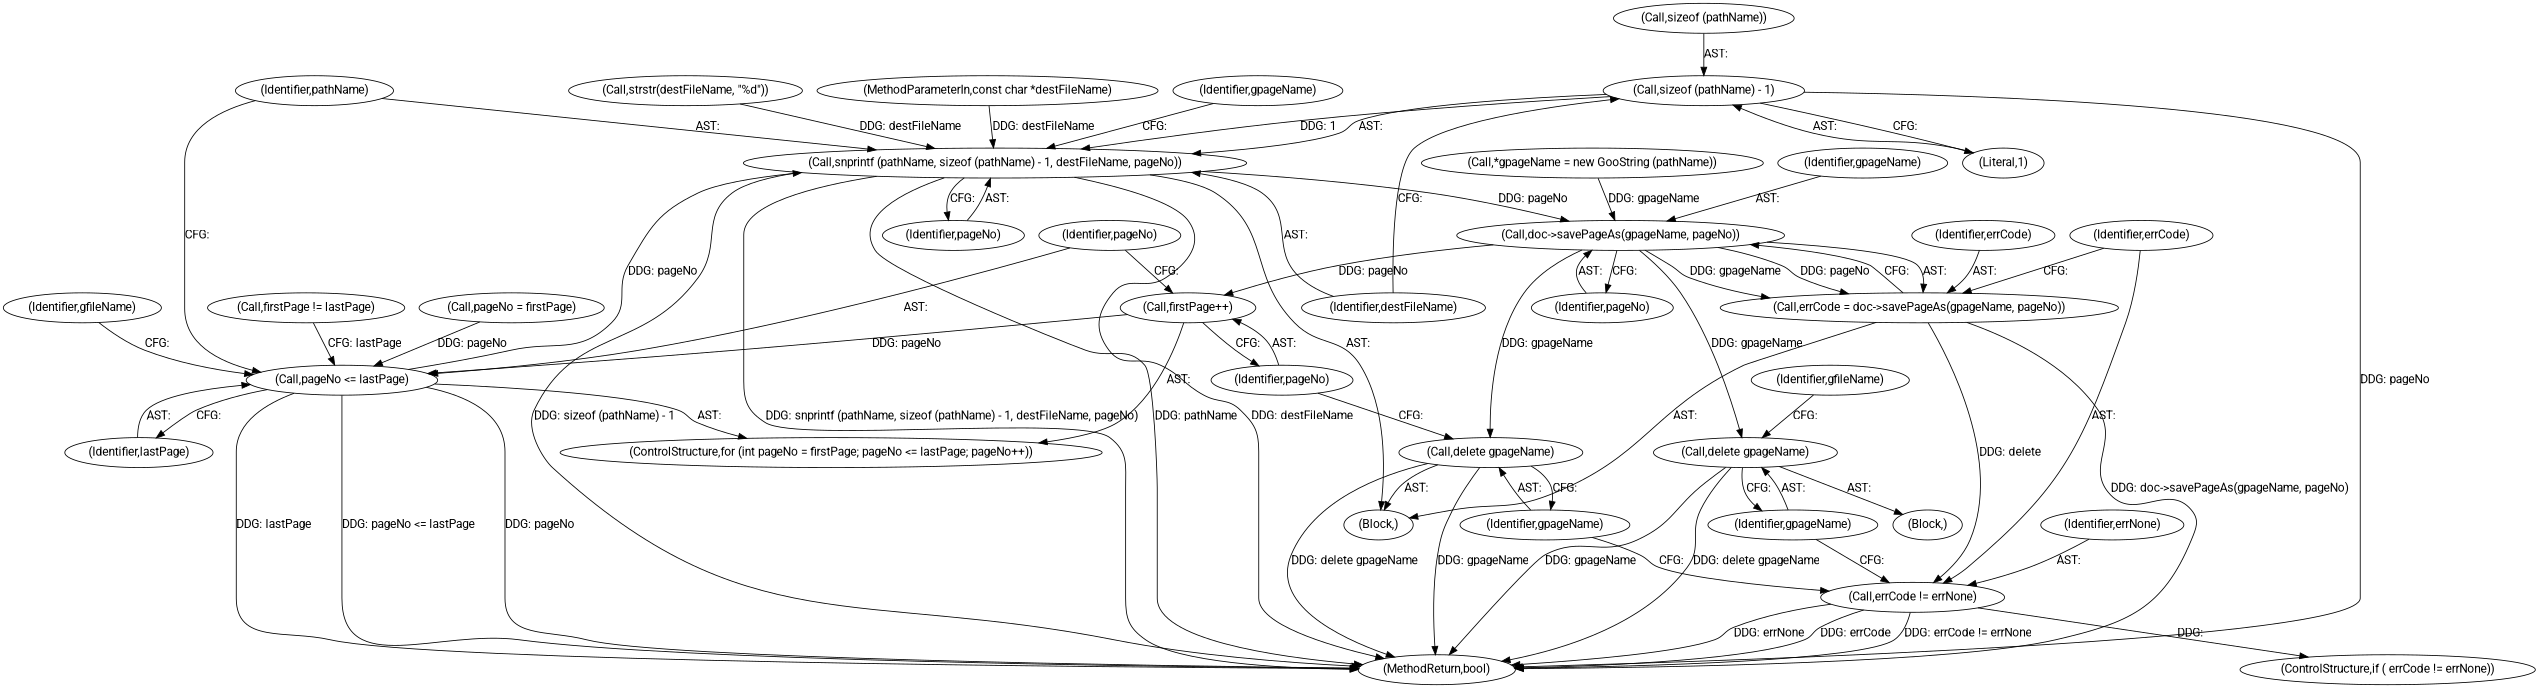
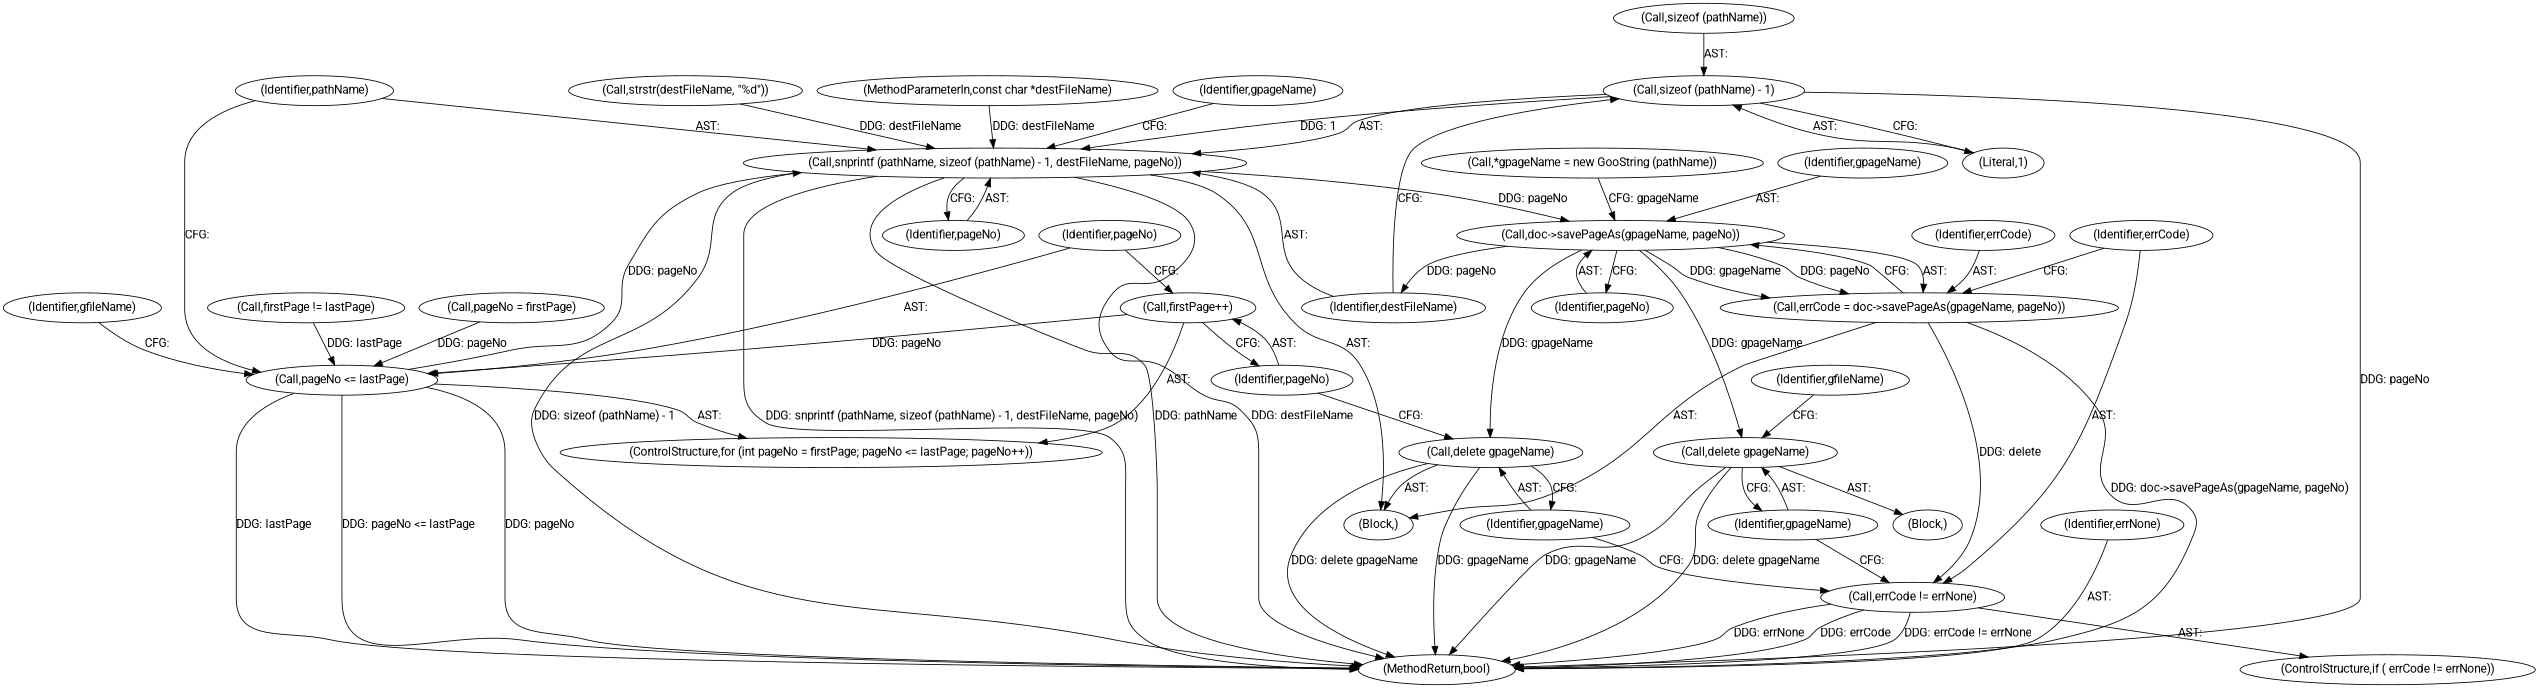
edge "(Call,*gpageName = new GooString (pathName))" -> "(Call,doc->savePageAs(gpageName, pageNo))": label "DDG: gpageName" -> "CFG: gpageName"
edge "(Call,doc->savePageAs(gpageName, pageNo))" -> "(Call,firstPage++)": now "(Call,doc->savePageAs(gpageName, pageNo))" -> "(Identifier,destFileName)"
edge "(Call,firstPage != lastPage)" -> "(Call,pageNo <= lastPage)": label "CFG: lastPage" -> "DDG: lastPage"
node "(Identifier,lastPage)": removed
edge "(Identifier,errNone)" -> "(Call,errCode != errNone)": now "(Identifier,errNone)" -> "(MethodReturn,bool)"
edge "(Call,errCode != errNone)" -> "(ControlStructure,if ( errCode != errNone))": label "DDG: " -> "AST: "
